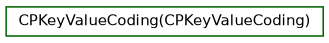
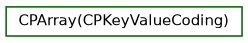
node "CPKeyValueCoding(CPKeyValueCoding)": label "CPKeyValueCoding(CPKeyValueCoding)" -> "CPArray(CPKeyValueCoding)"
